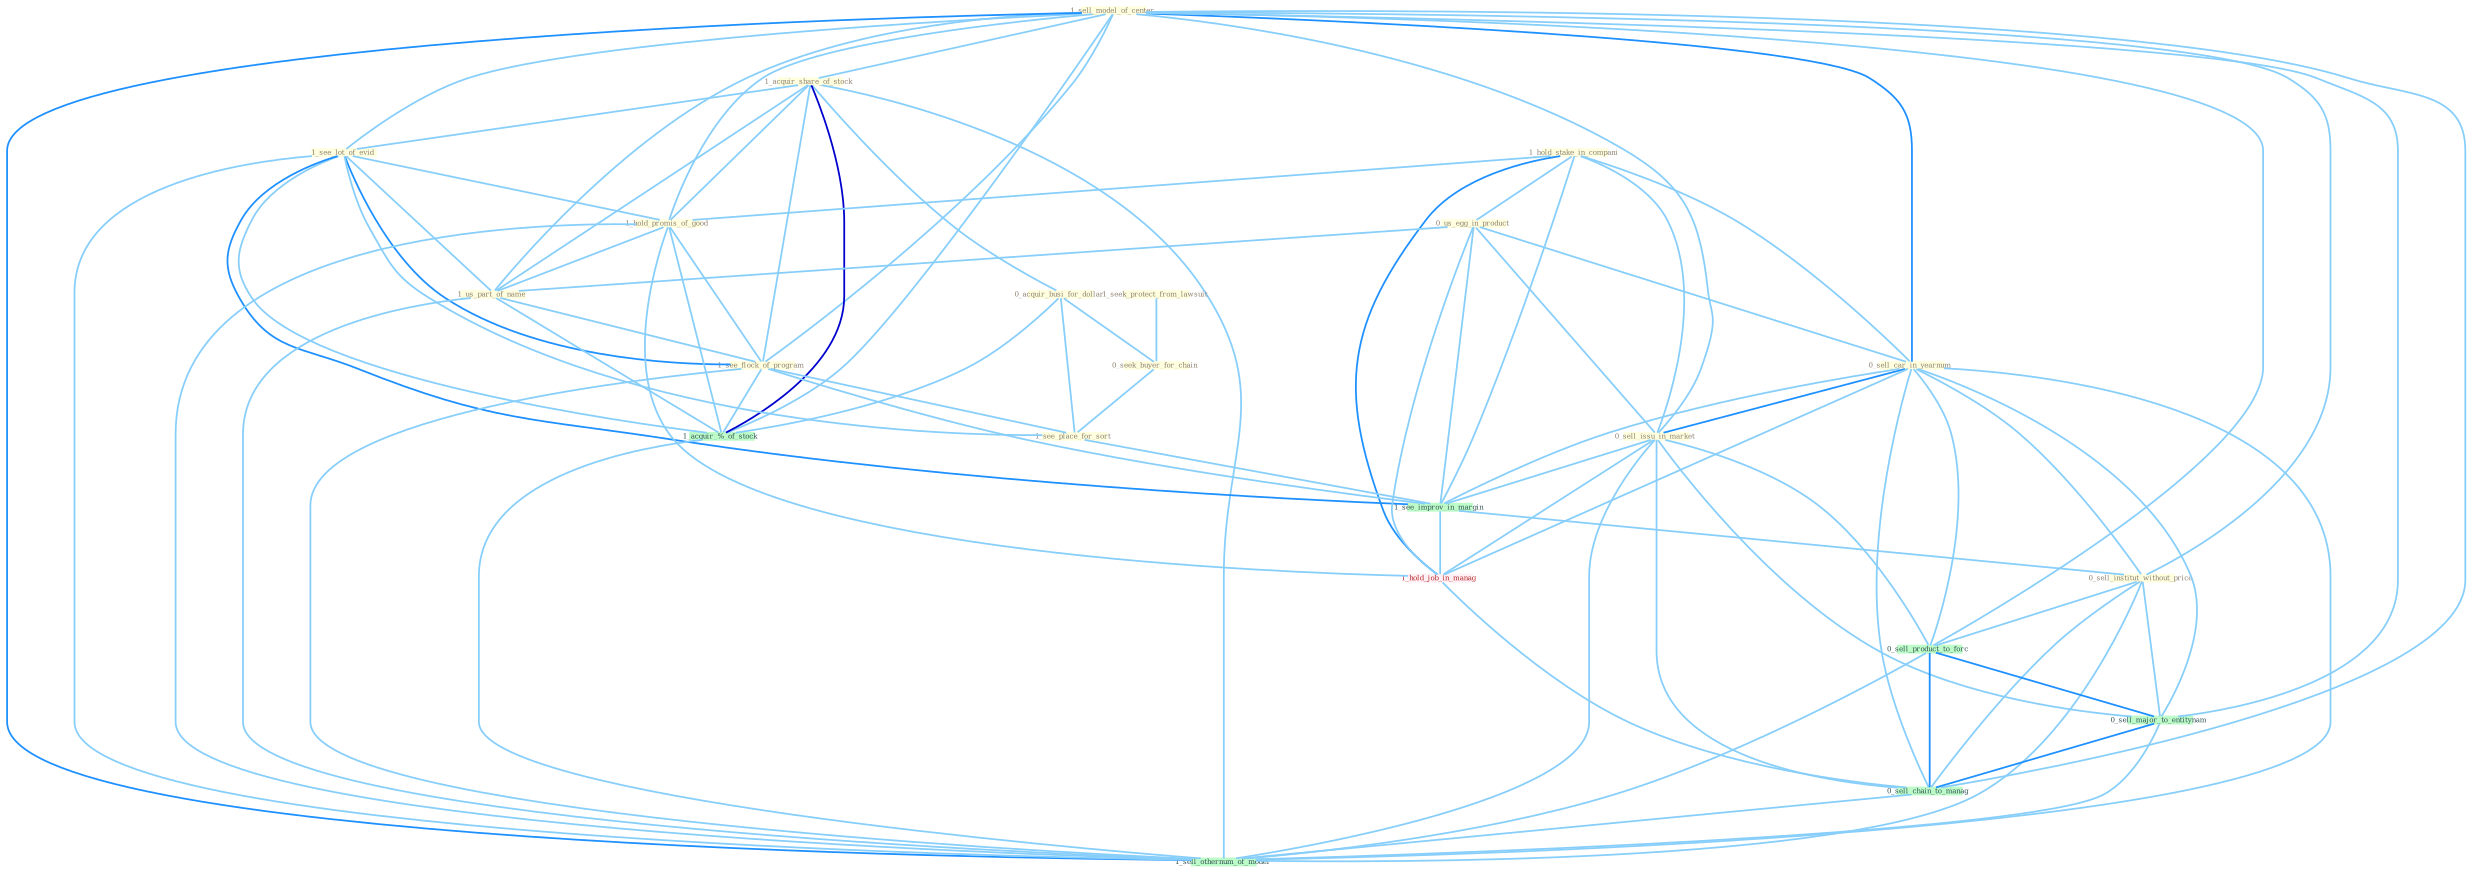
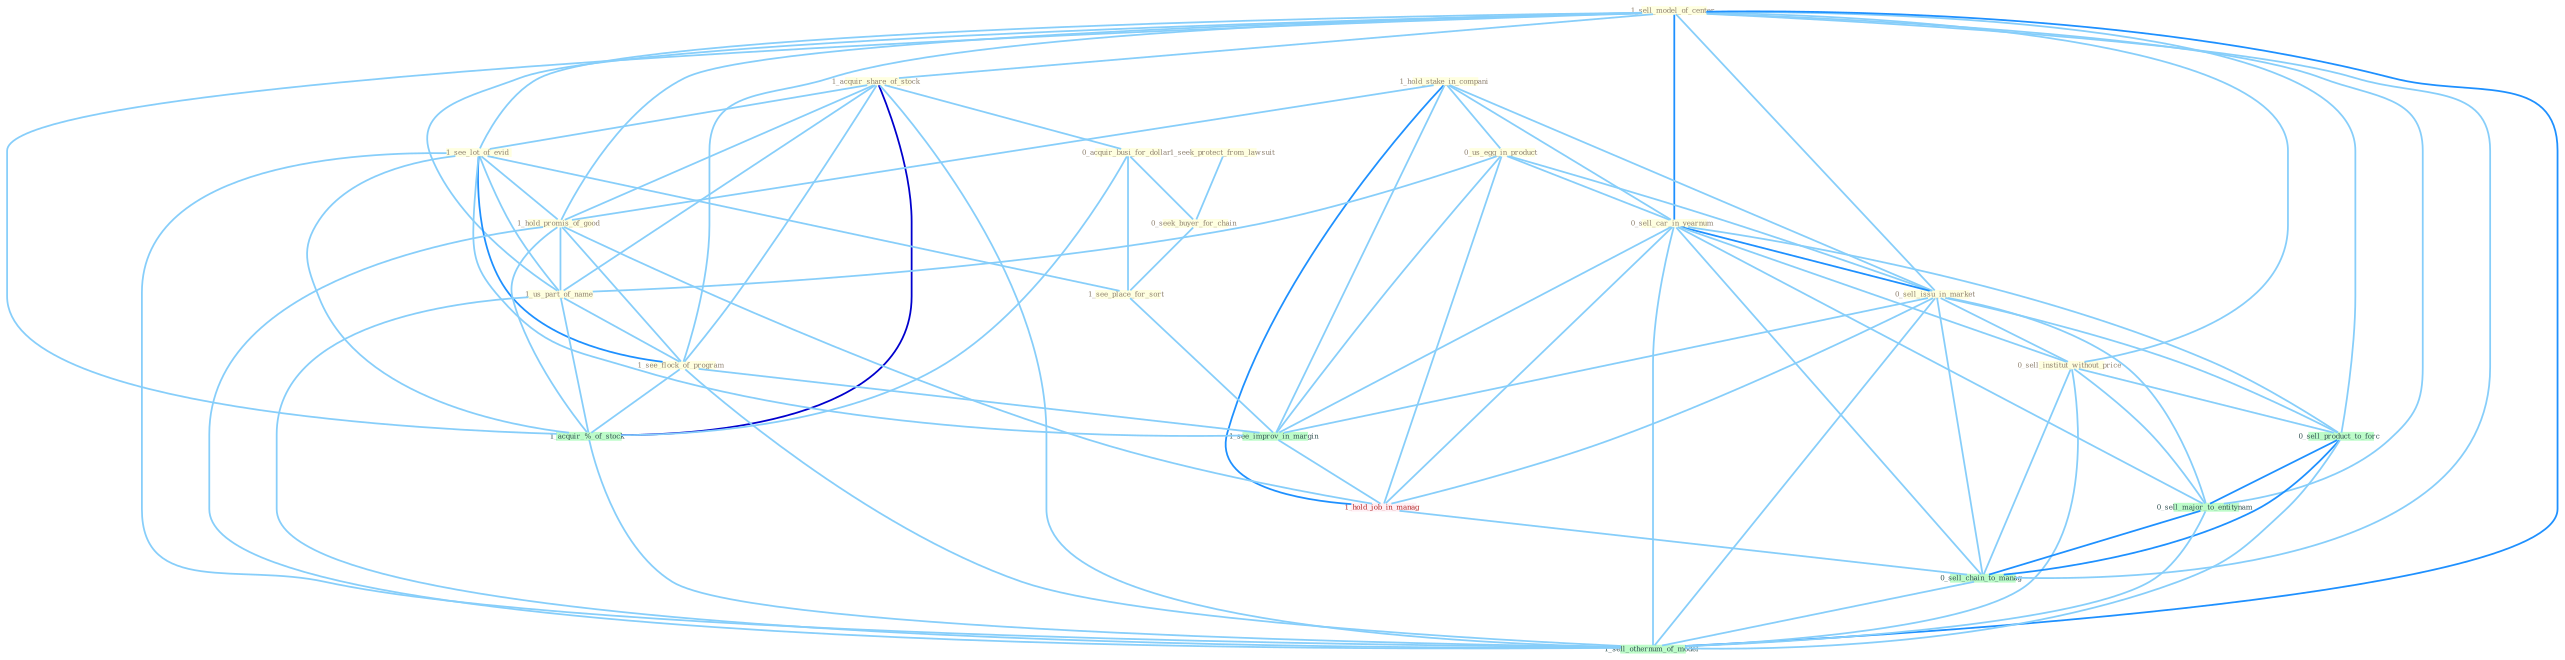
edge "1_see_flock_of_program" -- "1_see_place_for_sort": removed
edge "1_see_lot_of_evid" -- "1_see_improv_in_margin": color #1e90ff -> #87cefa
edge "1_see_improv_in_margin" -- "0_sell_institut_without_price": now "0_sell_issu_in_market" -- "0_sell_institut_without_price"
